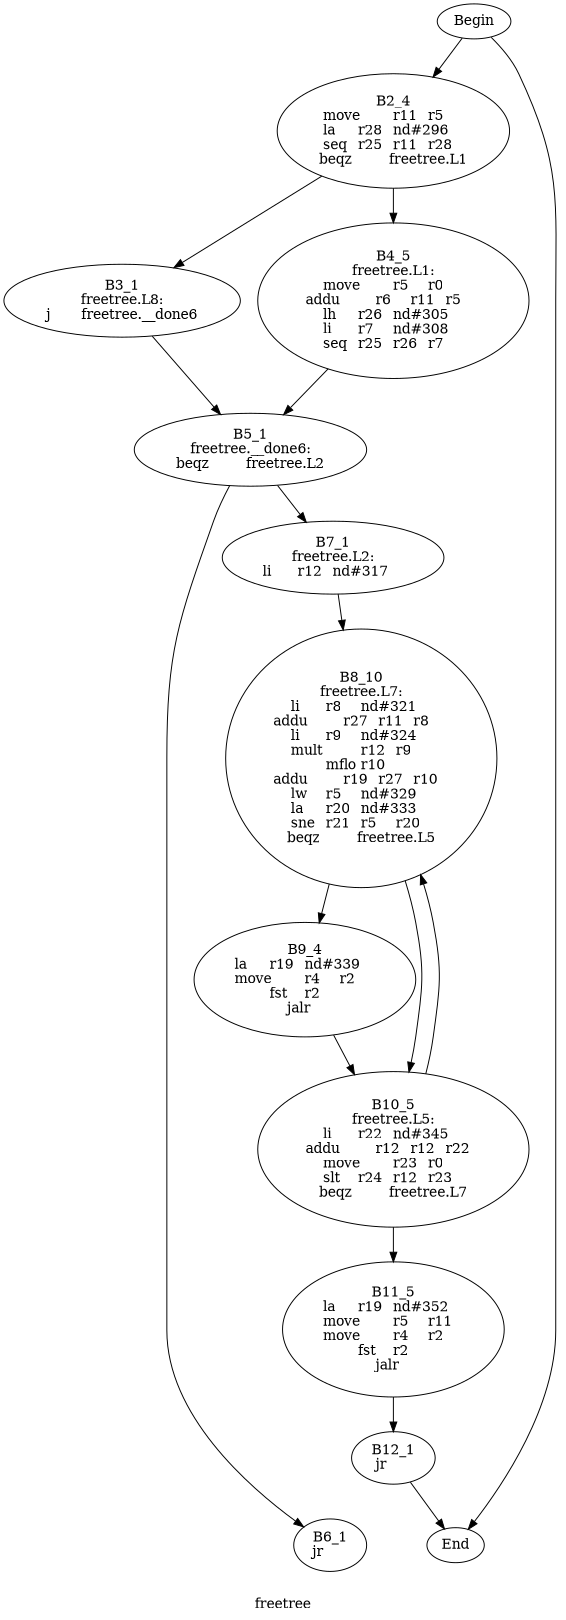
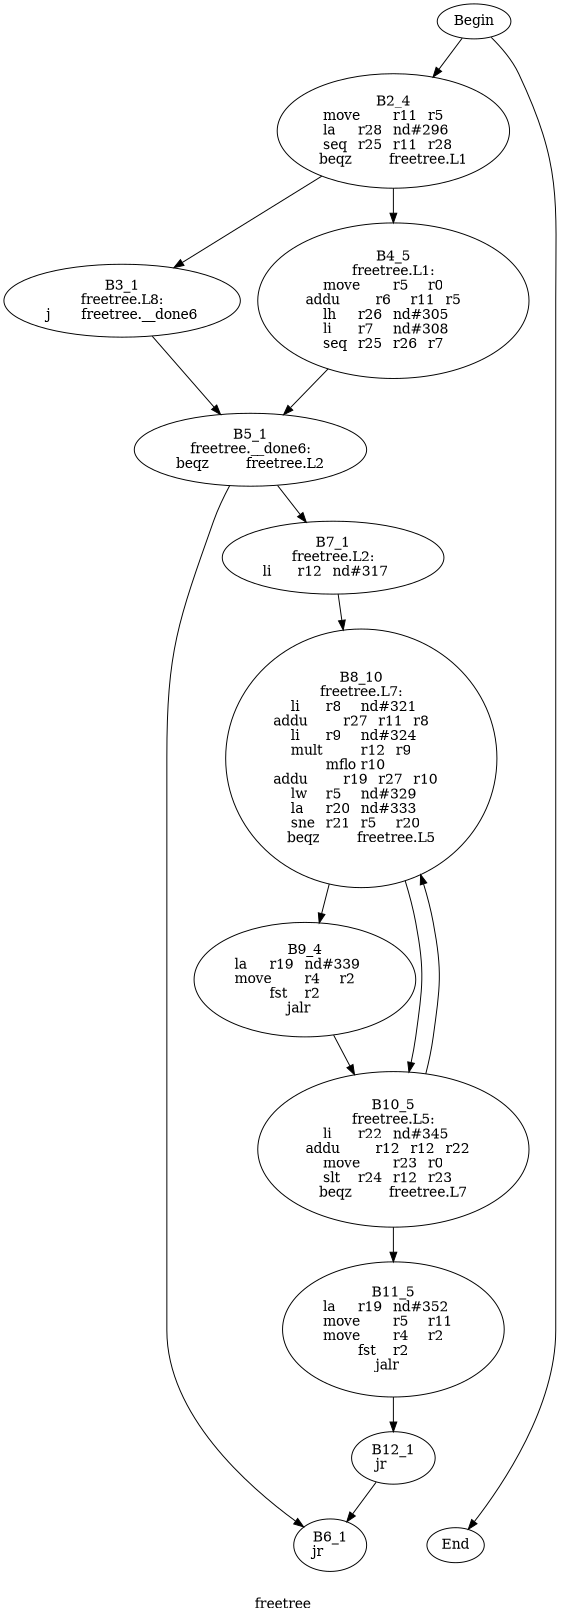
edge "B12_1 jr" -> "End": now "B12_1 jr" -> "B6_1 jr"
